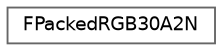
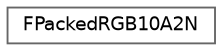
node "FPackedRGB30A2N": label "FPackedRGB30A2N" -> "FPackedRGB10A2N"
